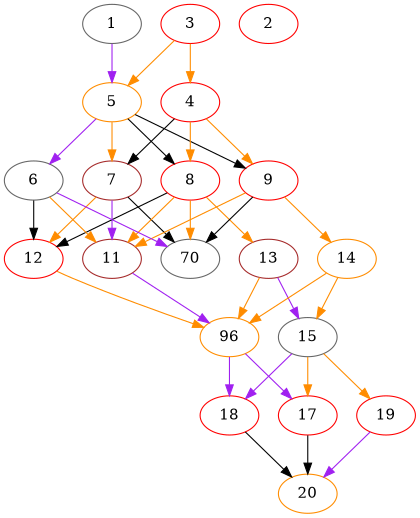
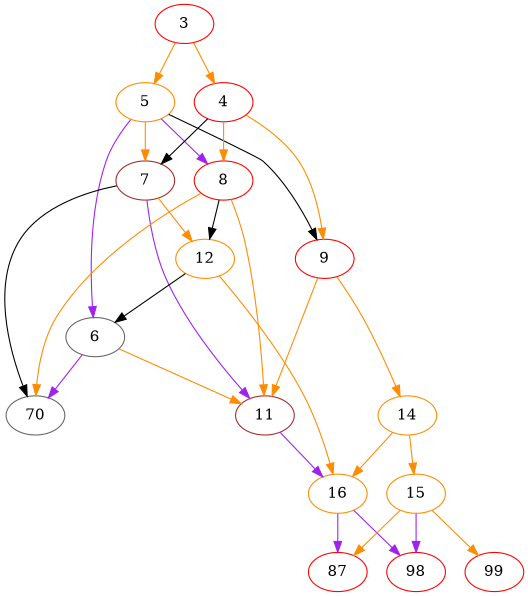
node "1": removed
node "2": removed
edge "5" -> "8": color black -> purple
edge "6" -> "12": reversed
edge "9" -> "70": removed
node "12": color red -> darkorange
node "13": removed
node "96": label "96" -> "16"
node "15": color gray40 -> darkorange
node "18": label "18" -> "98"
node "17": label "17" -> "87"
node "19": label "19" -> "99"
node "20": removed
